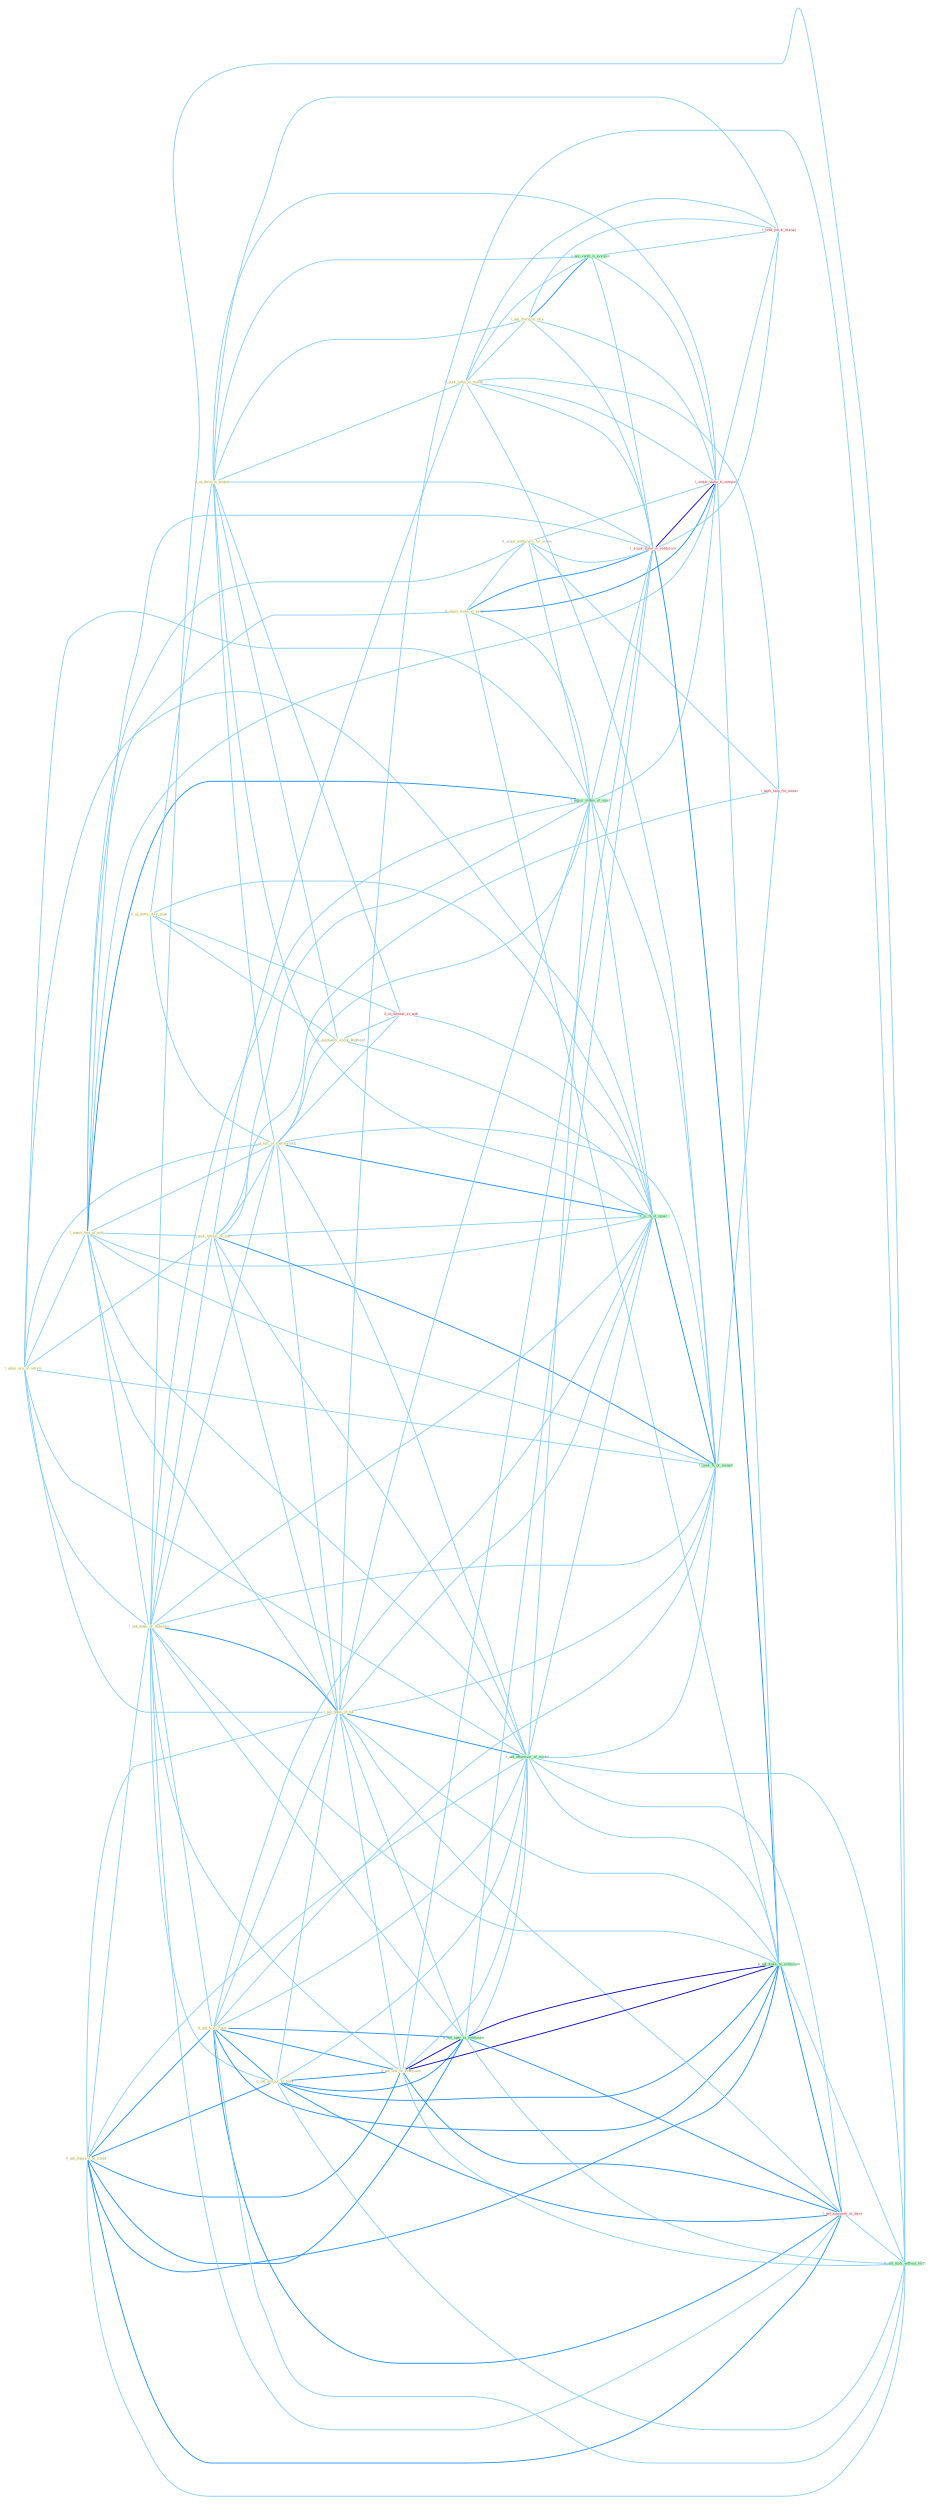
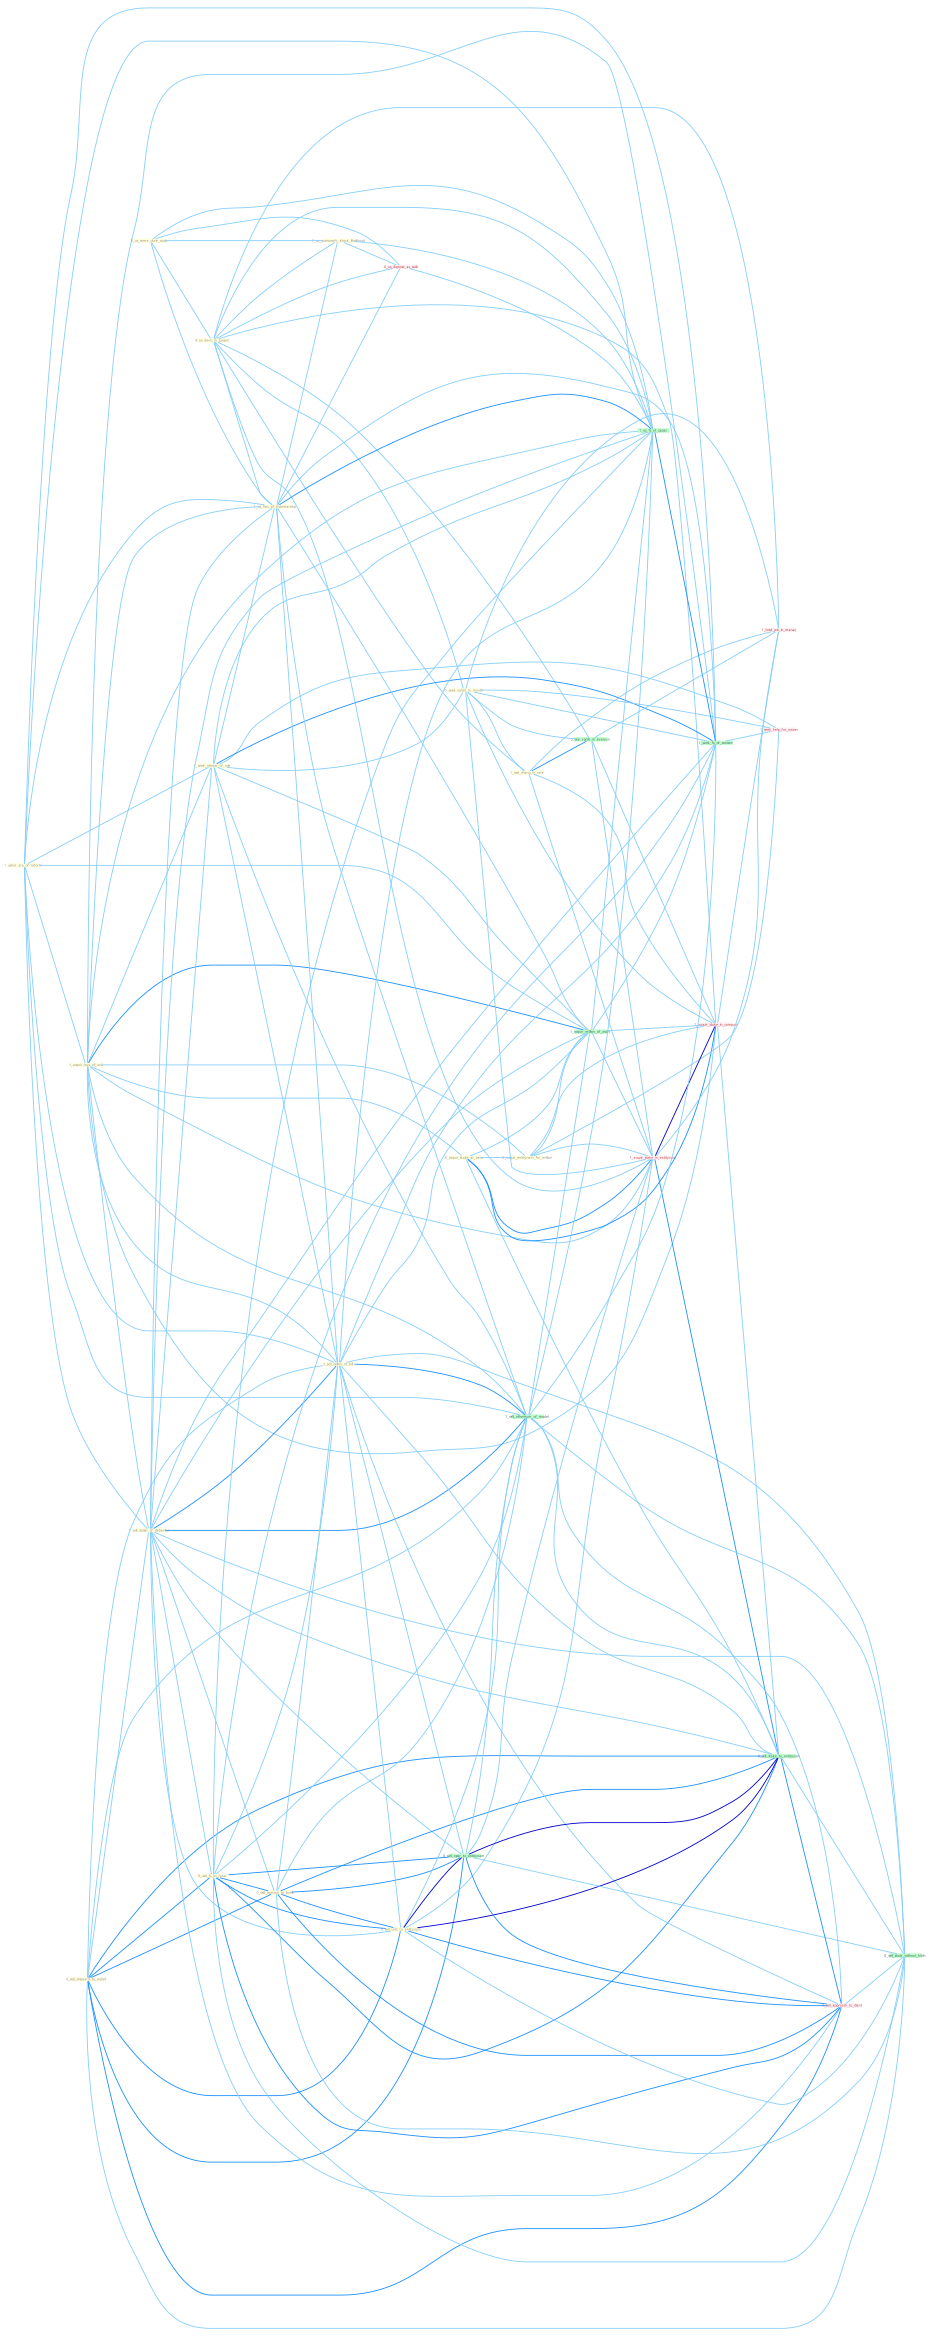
edge "1_sell_othernum_of_model" -- "1_sell_dollar_of_debentur": added
